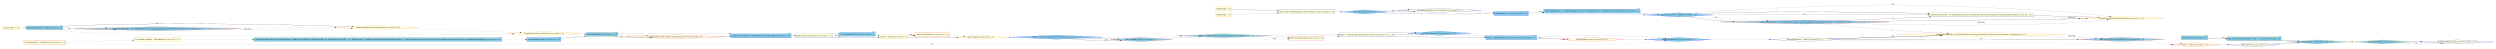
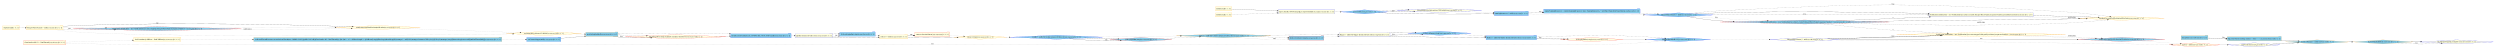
node "this.getObjectName() != null@@@3@@@['0', '0', '1']": fillcolor skyblue -> lightyellow
node "((Lifecycle)cluster).stop()@@@46@@@['0', '0', '1']": fillcolor lightyellow -> skyblue
